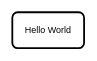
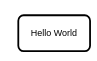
node "Hello World": moved (48, 30) -> (54, 33)
